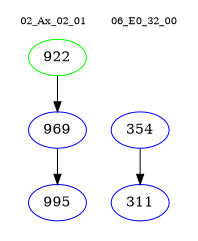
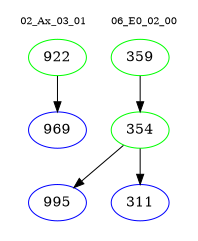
cluster "02_Ax_02_01": label "02_Ax_02_01" -> "02_Ax_03_01"
cluster "06_E0_32_00": label "06_E0_32_00" -> "06_E0_02_00"
node "359": added
node "354": color blue -> green
edge "969" -> "995": now "354" -> "995"
